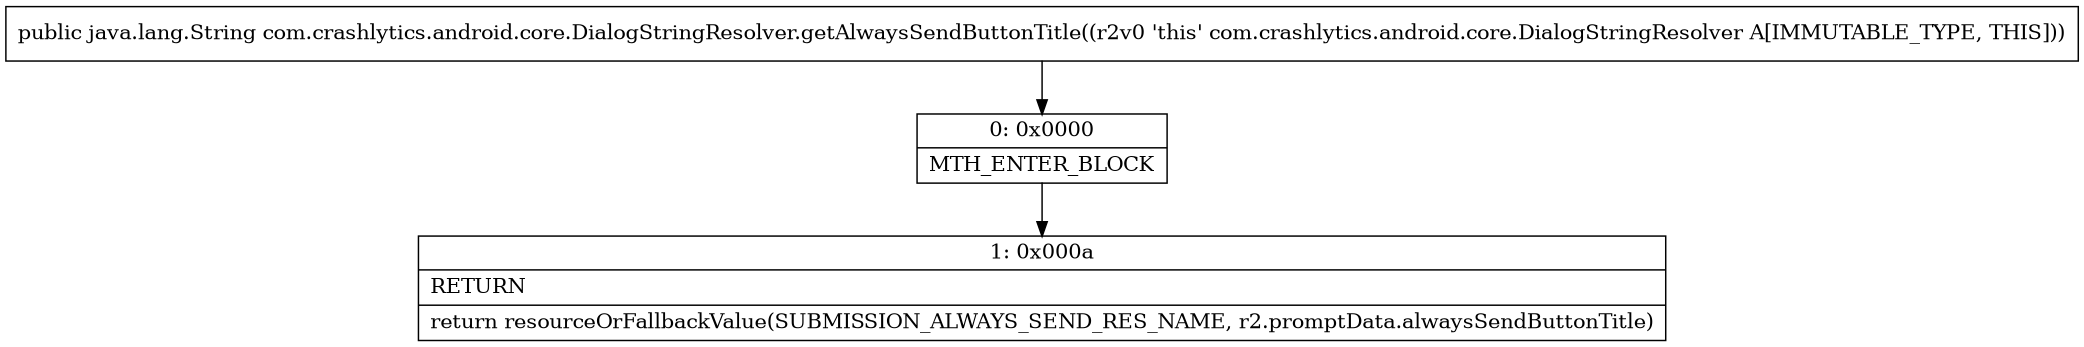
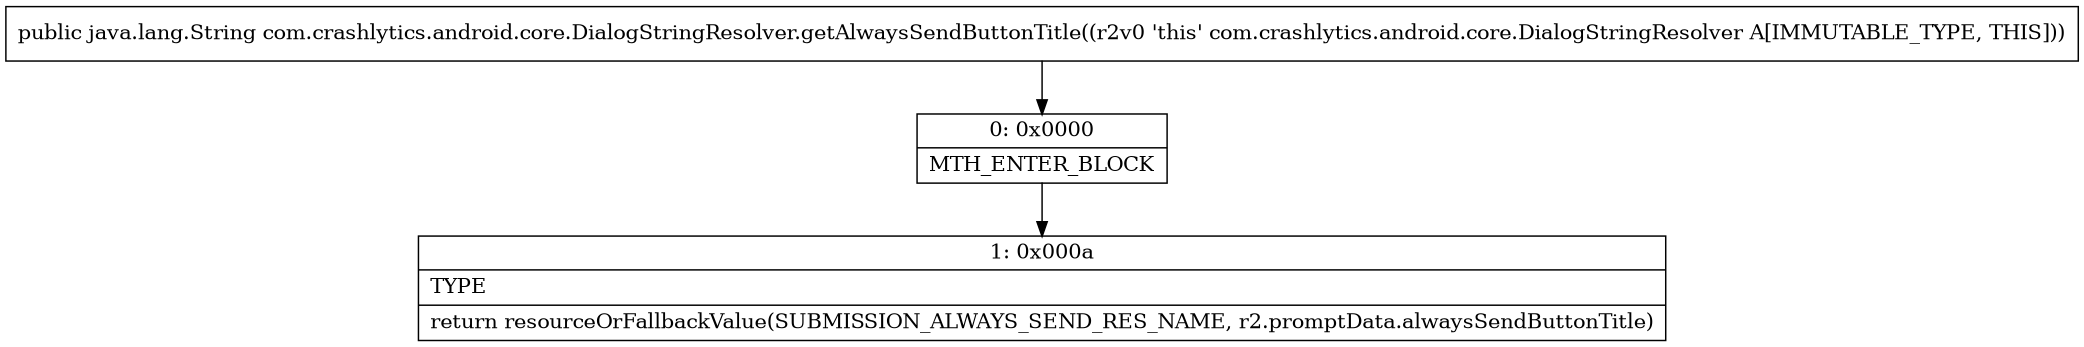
node "1: 0x000a": text "RETURN" -> "TYPE"
